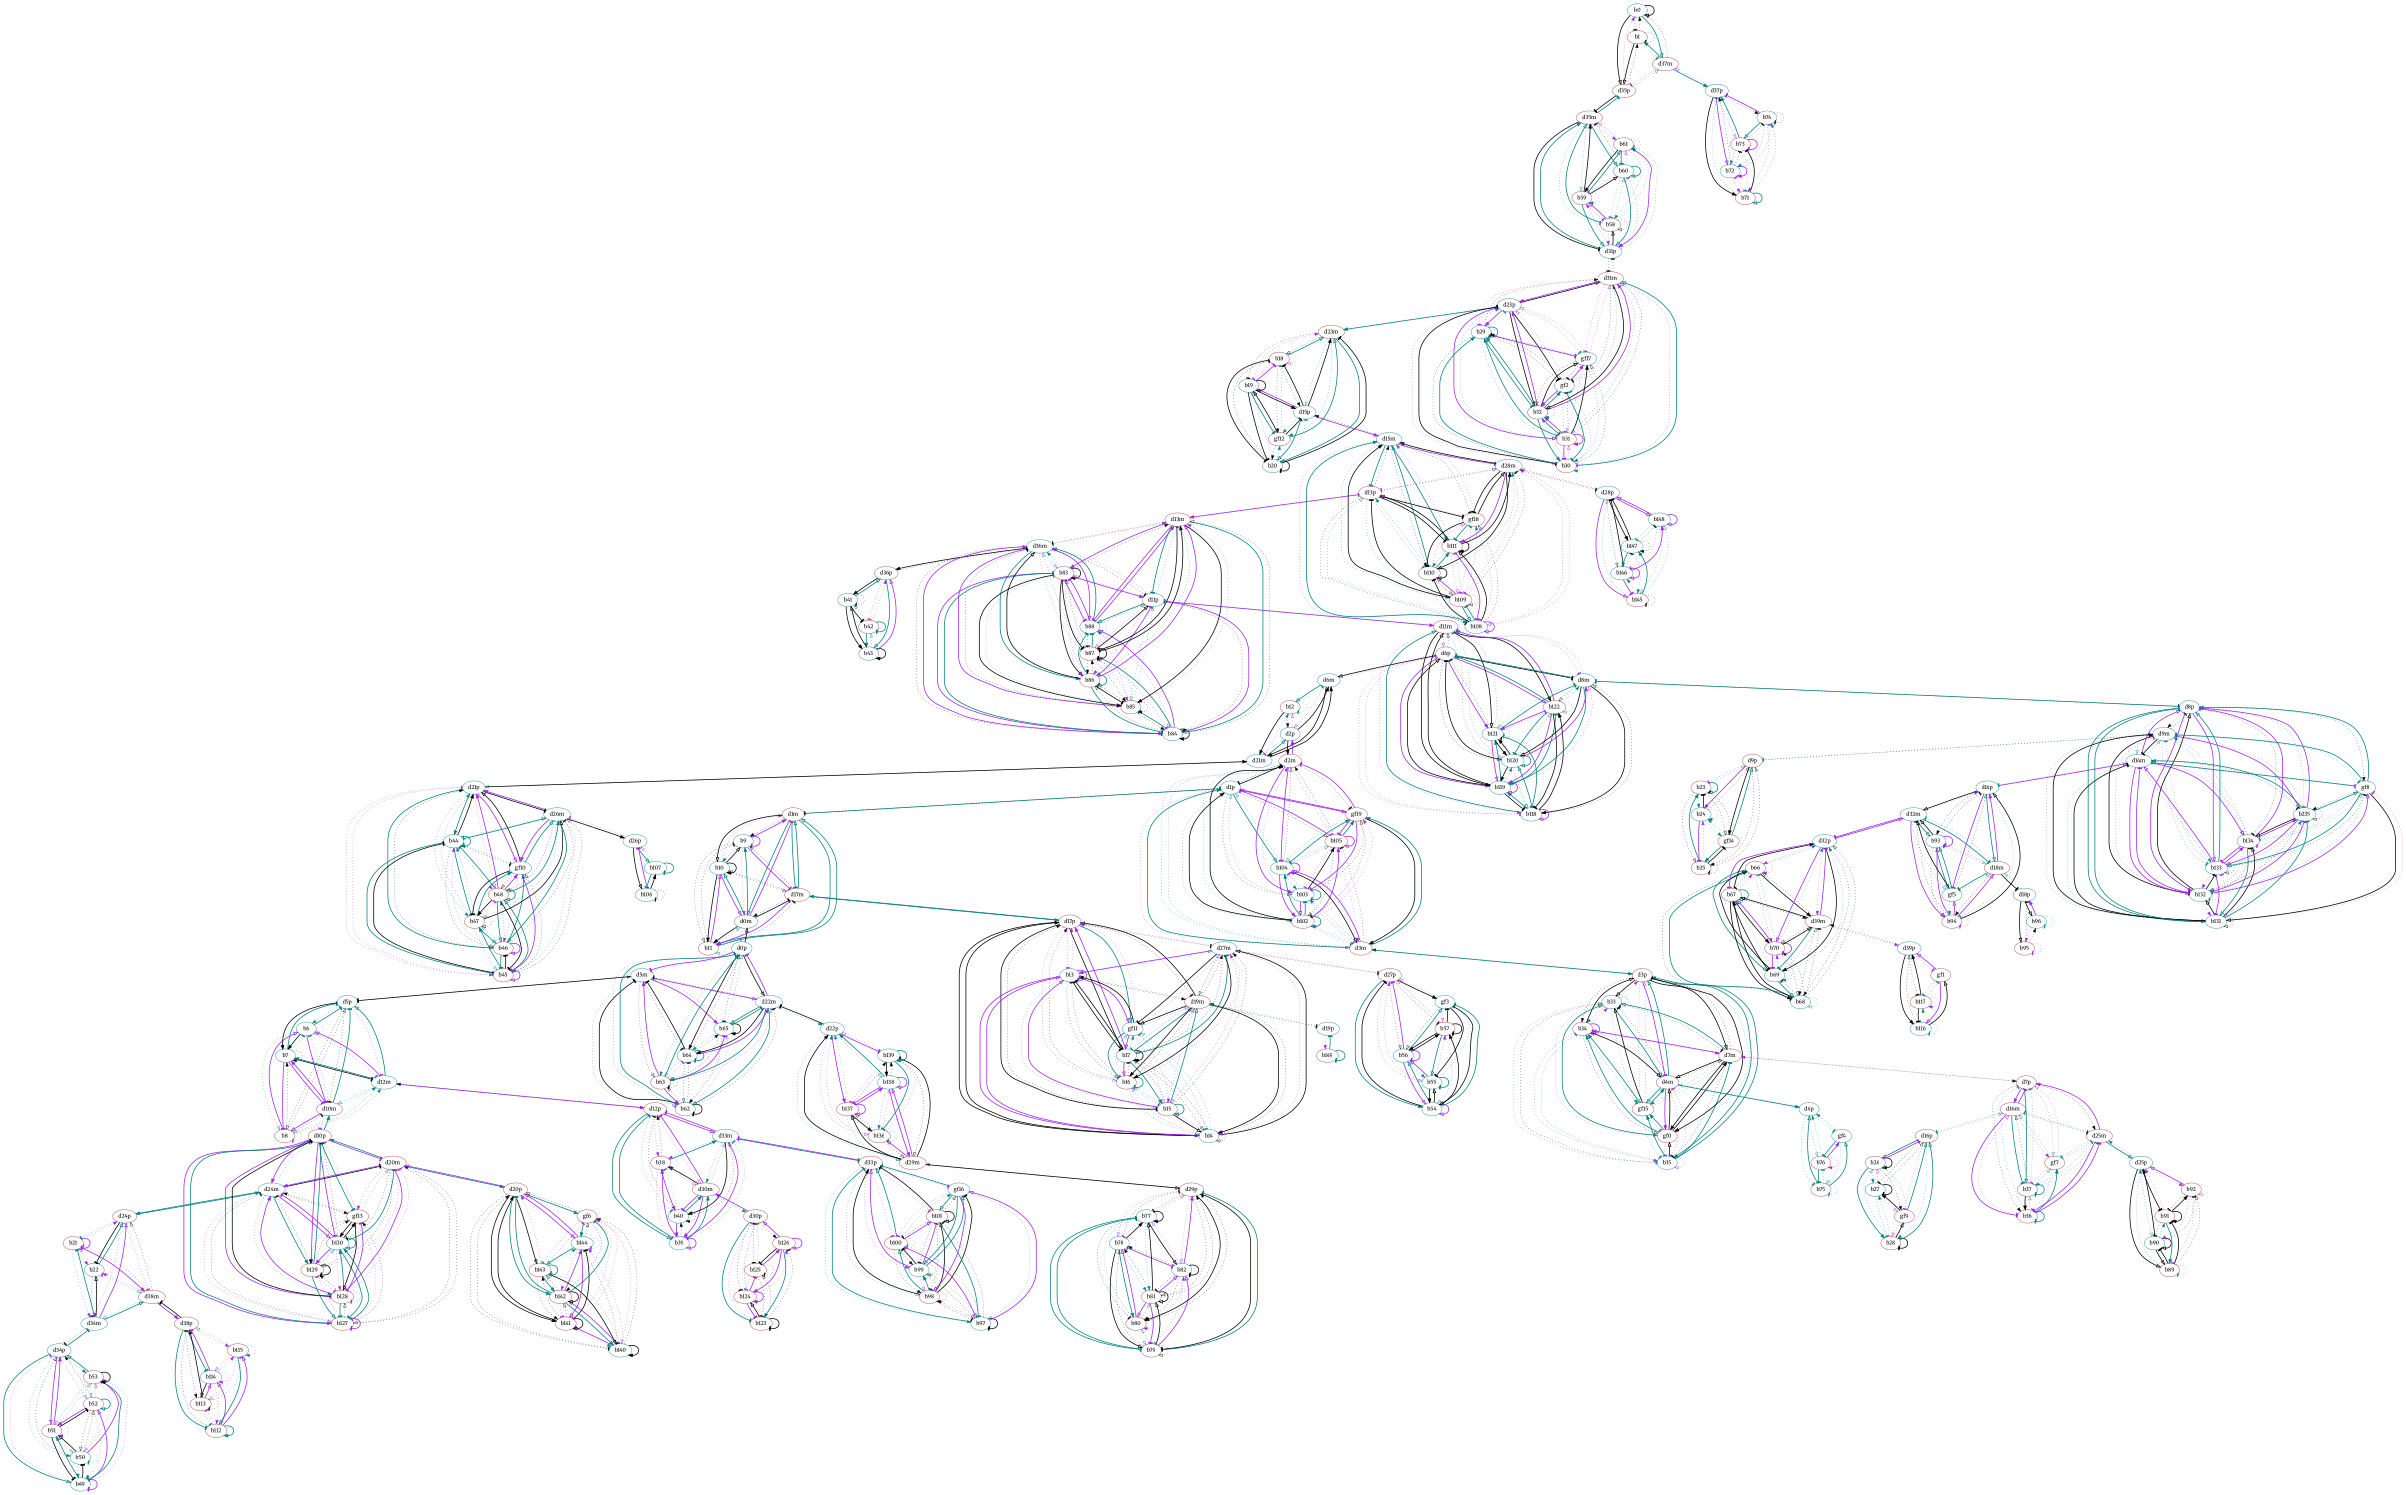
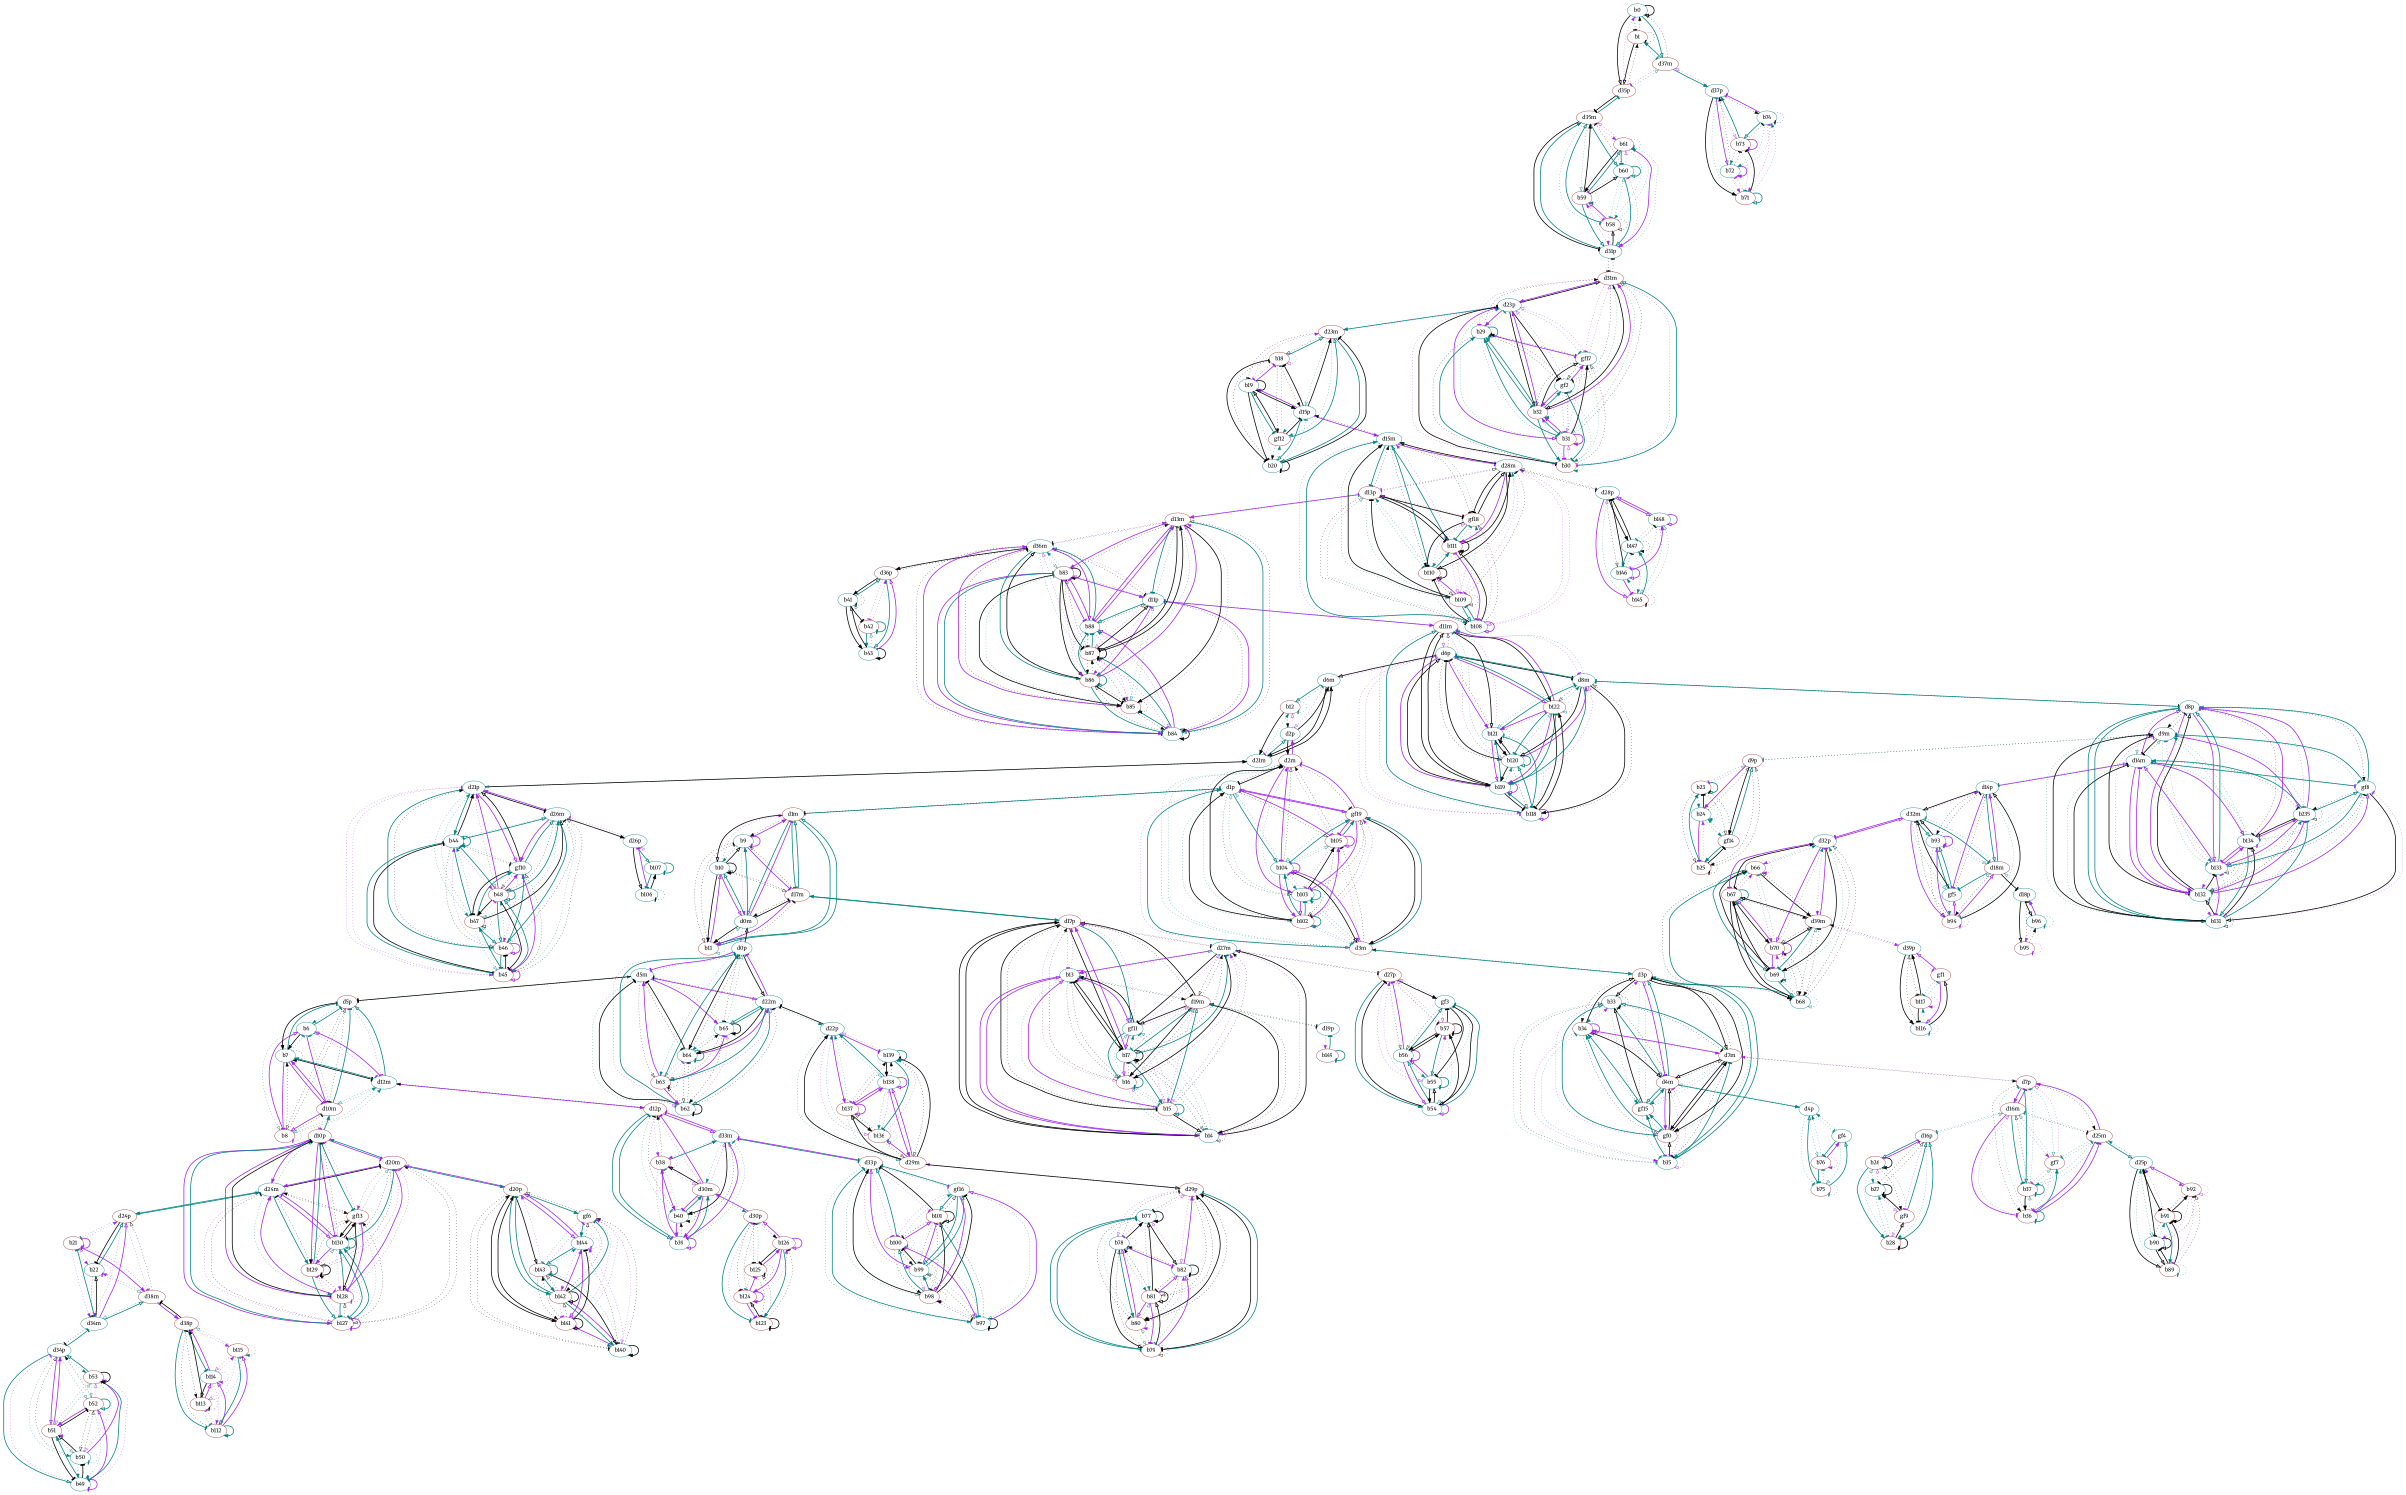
edge "gf17" -> "gf2": arrowhead tee -> onormal
node "d5p": color teal -> brown
